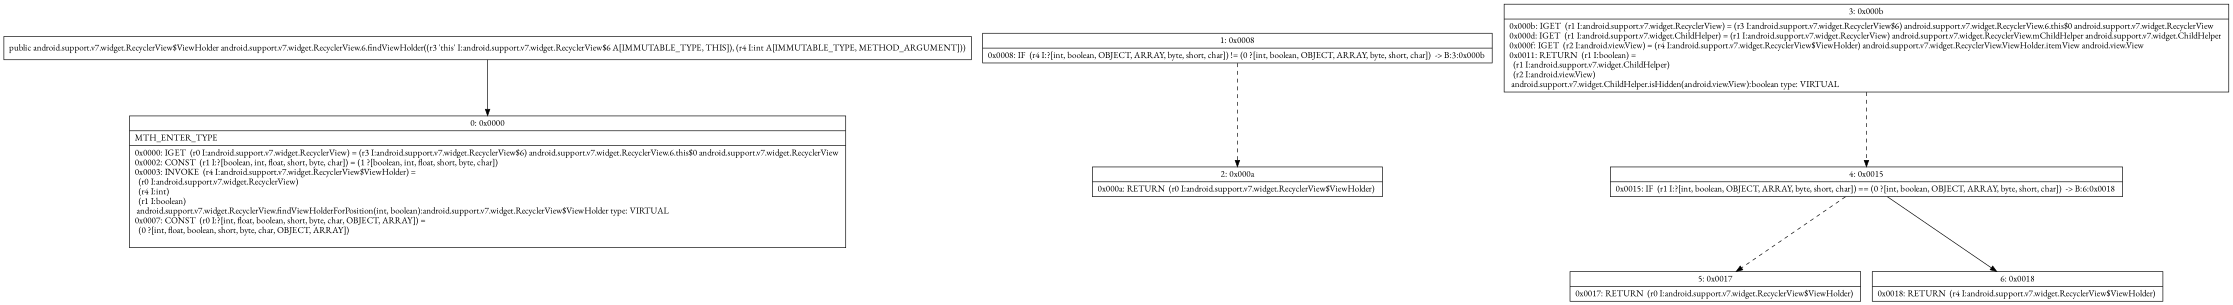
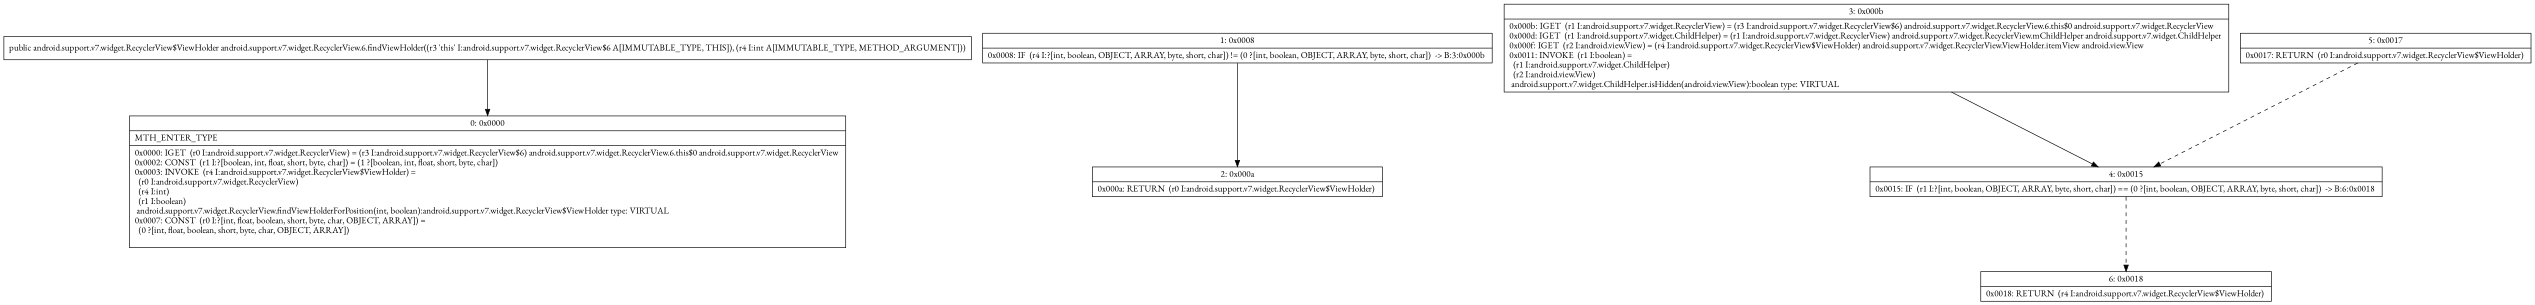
node "3: 0x000b": text "0x0011: RETURN  (r1 I:boolean) =" -> "0x0011: INVOKE  (r1 I:boolean) ="
edge "1: 0x0008" -> "2: 0x000a": style dashed -> solid
edge "3: 0x000b" -> "4: 0x0015": style dashed -> solid
edge "4: 0x0015" -> "5: 0x0017": reversed
edge "4: 0x0015" -> "6: 0x0018": style solid -> dashed
